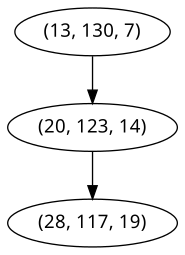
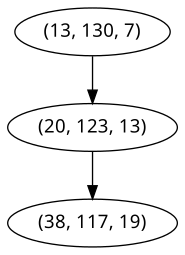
node "(20, 123, 14)": label "(20, 123, 14)" -> "(20, 123, 13)"
node "(28, 117, 19)": label "(28, 117, 19)" -> "(38, 117, 19)"
